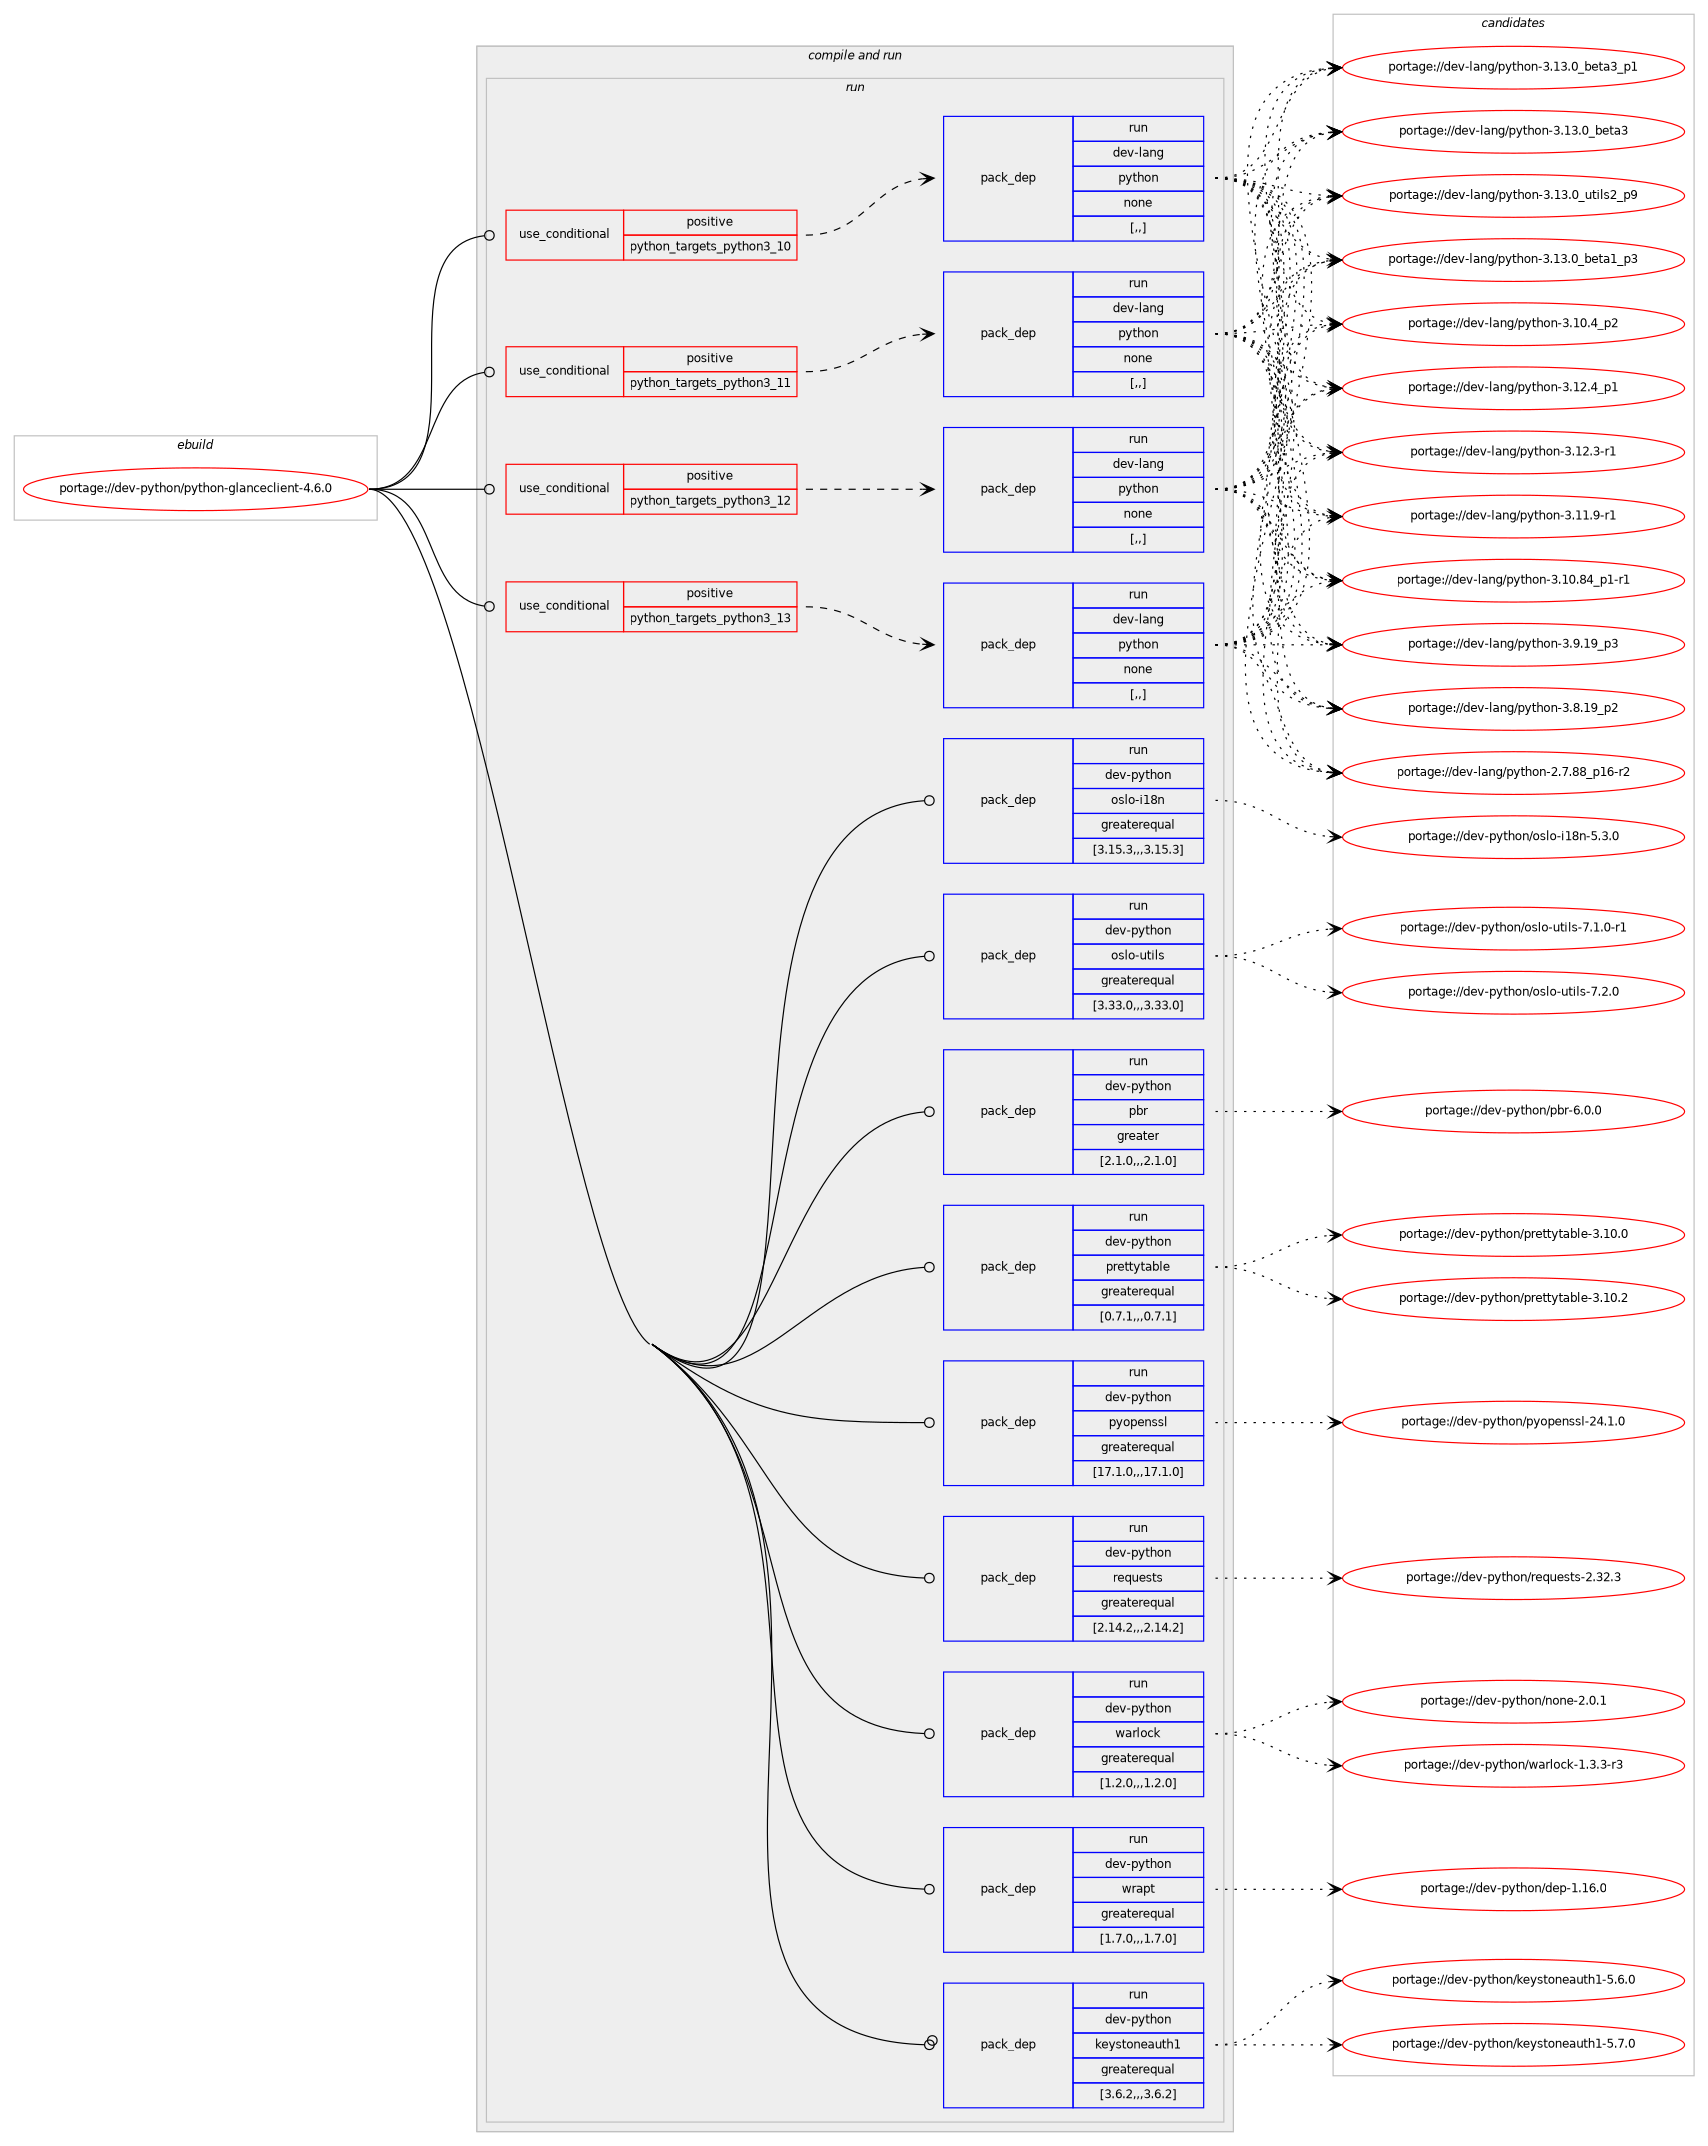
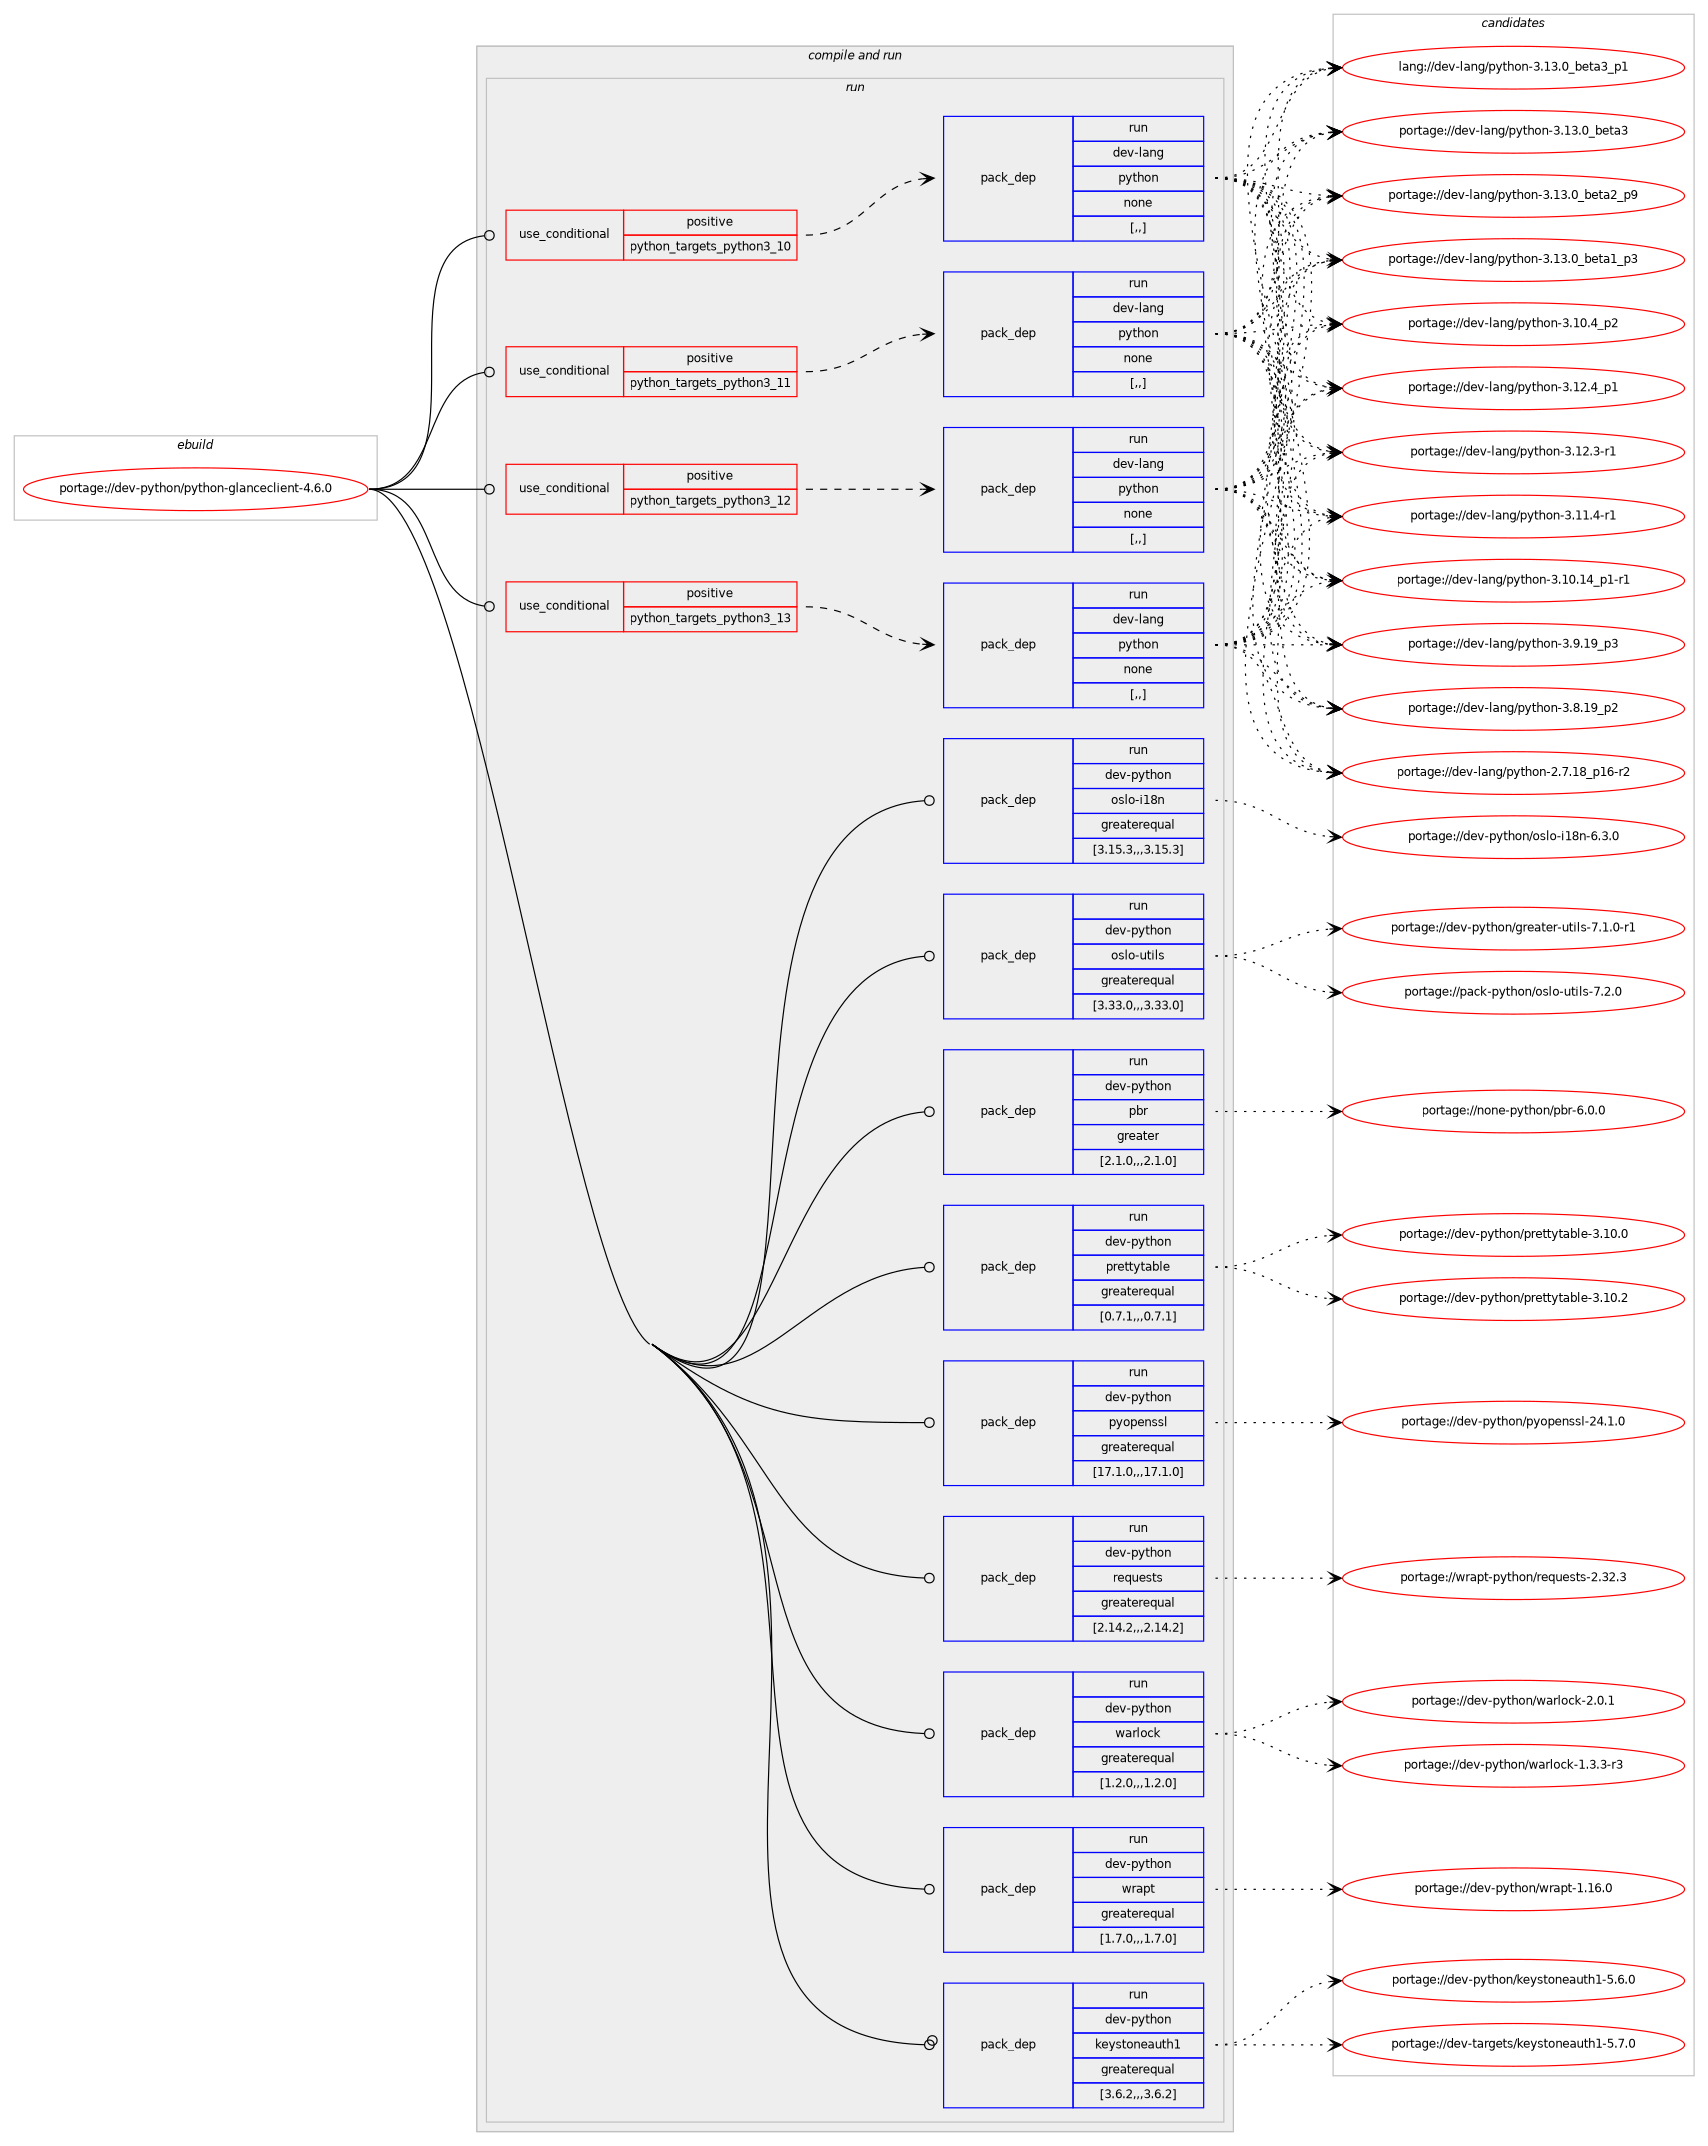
node "portage://dev-lang/python-3.13.0_beta3_p1": label "portage://dev-lang/python-3.13.0_beta3_p1" -> "lang://dev-lang/python-3.13.0_beta3_p1"
node "portage://dev-lang/python-3.13.0_utils2_p9": label "portage://dev-lang/python-3.13.0_utils2_p9" -> "portage://dev-lang/python-3.13.0_beta2_p9"
node "portage://dev-lang/python-3.11.9-r1": label "portage://dev-lang/python-3.11.9-r1" -> "portage://dev-lang/python-3.11.4-r1"
node "portage://dev-lang/python-3.10.84_p1-r1": label "portage://dev-lang/python-3.10.84_p1-r1" -> "portage://dev-lang/python-3.10.14_p1-r1"
node "portage://dev-lang/python-2.7.88_p16-r2": label "portage://dev-lang/python-2.7.88_p16-r2" -> "portage://dev-lang/python-2.7.18_p16-r2"
node "portage://dev-python/oslo-i18n-5.3.0": label "portage://dev-python/oslo-i18n-5.3.0" -> "portage://dev-python/oslo-i18n-6.3.0"
node "portage://dev-python/oslo-utils-7.1.0-r1": label "portage://dev-python/oslo-utils-7.1.0-r1" -> "portage://dev-python/greater-utils-7.1.0-r1"
node "portage://dev-python/oslo-utils-7.2.0": label "portage://dev-python/oslo-utils-7.2.0" -> "portage://pack-python/oslo-utils-7.2.0"
node "portage://dev-python/pbr-6.0.0": label "portage://dev-python/pbr-6.0.0" -> "portage://none-python/pbr-6.0.0"
node "portage://dev-python/requests-2.32.3": label "portage://dev-python/requests-2.32.3" -> "portage://wrapt-python/requests-2.32.3"
node "portage://dev-python/none-2.0.1": label "portage://dev-python/none-2.0.1" -> "portage://dev-python/warlock-2.0.1"
node "portage://dev-python/dep-1.16.0": label "portage://dev-python/dep-1.16.0" -> "portage://dev-python/wrapt-1.16.0"
node "portage://dev-python/keystoneauth1-5.7.0": label "portage://dev-python/keystoneauth1-5.7.0" -> "portage://dev-targets/keystoneauth1-5.7.0"
